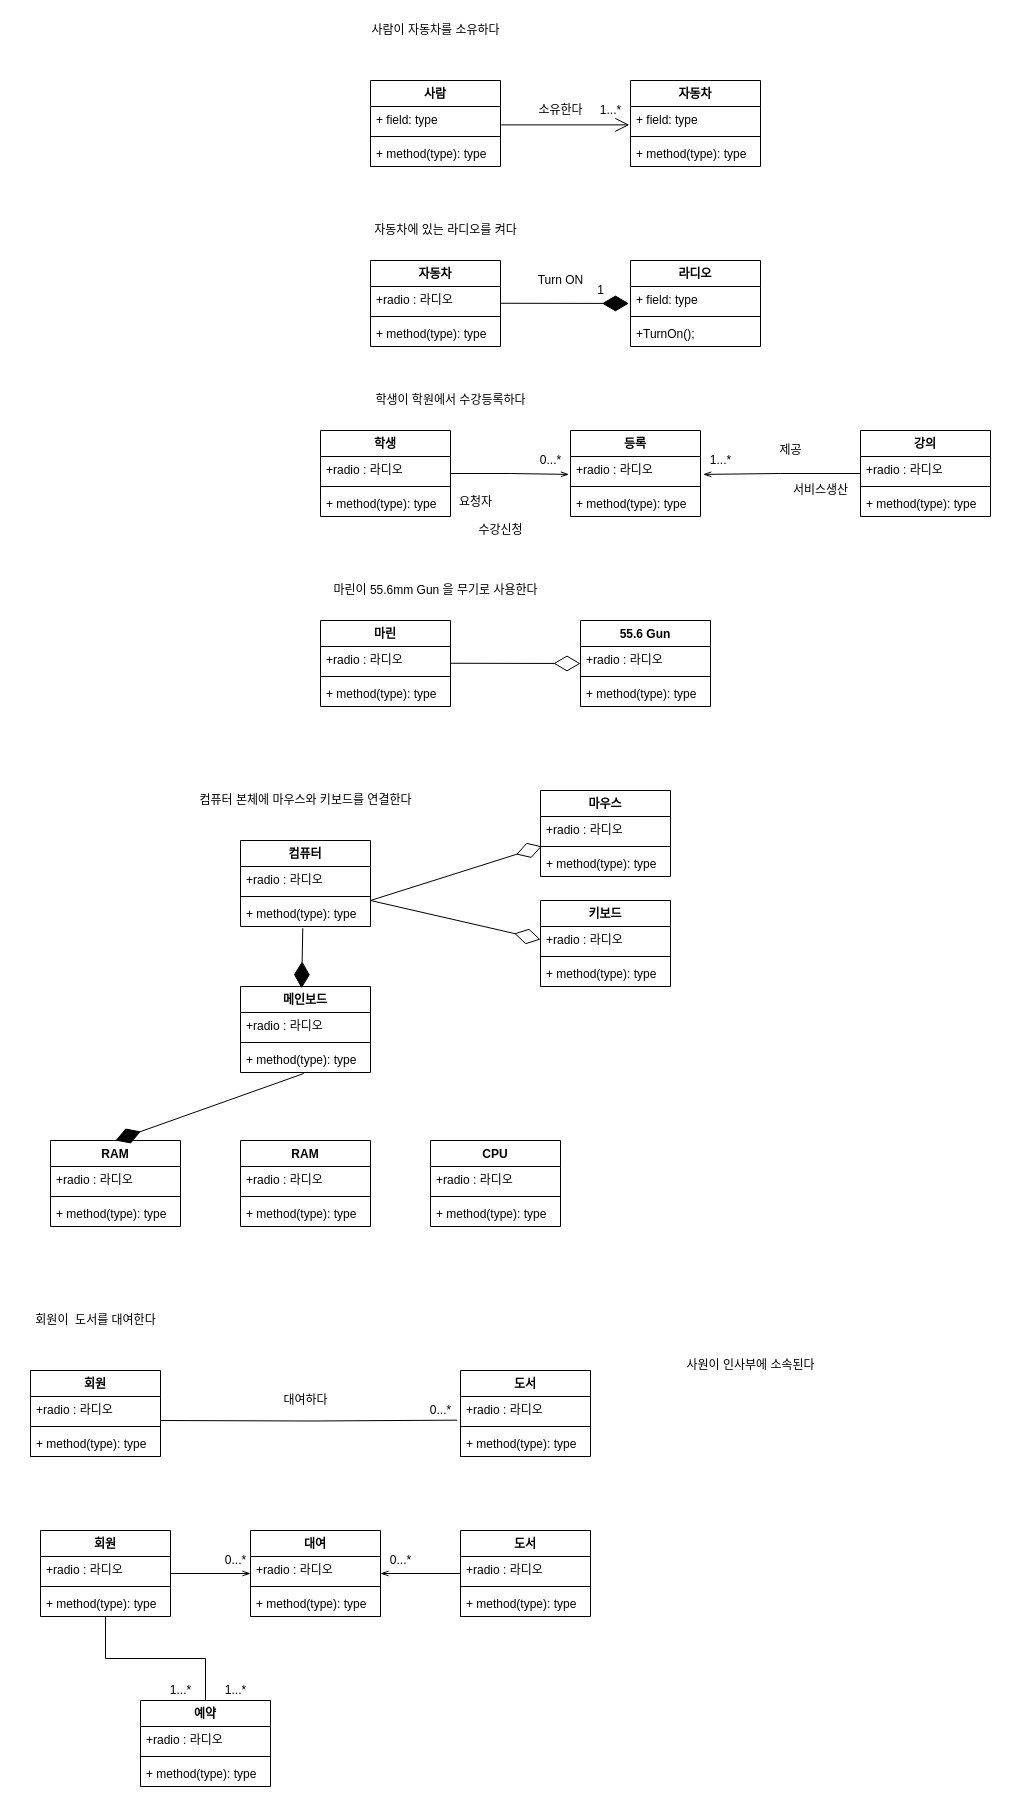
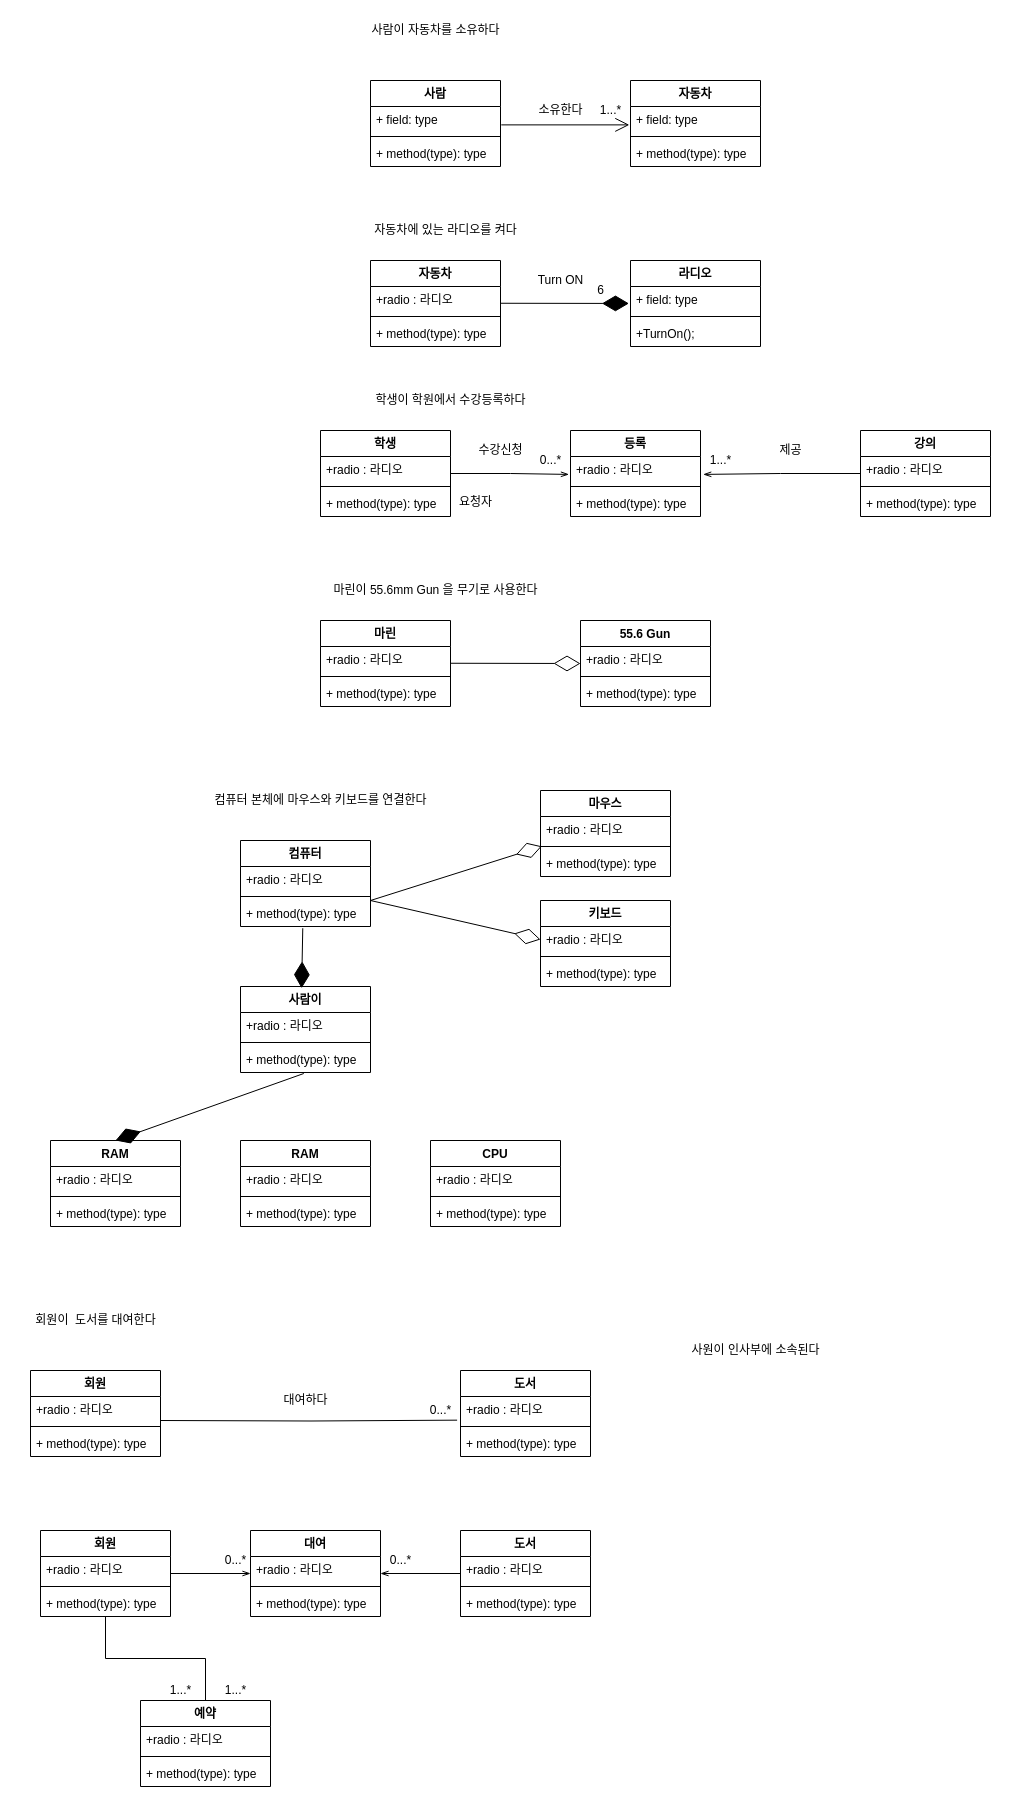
node "1": label "1" -> "6"
node "서비스생산": removed
node "수강신청": moved (501, 531) -> (501, 451)
node "컴퓨터 본체에 마우스와 키보드를 연결한다": moved (306, 801) -> (321, 801)
node "메인보드": label "메인보드" -> "사람이"
node "사원이 인사부에 소속된다": moved (751, 1366) -> (756, 1351)
